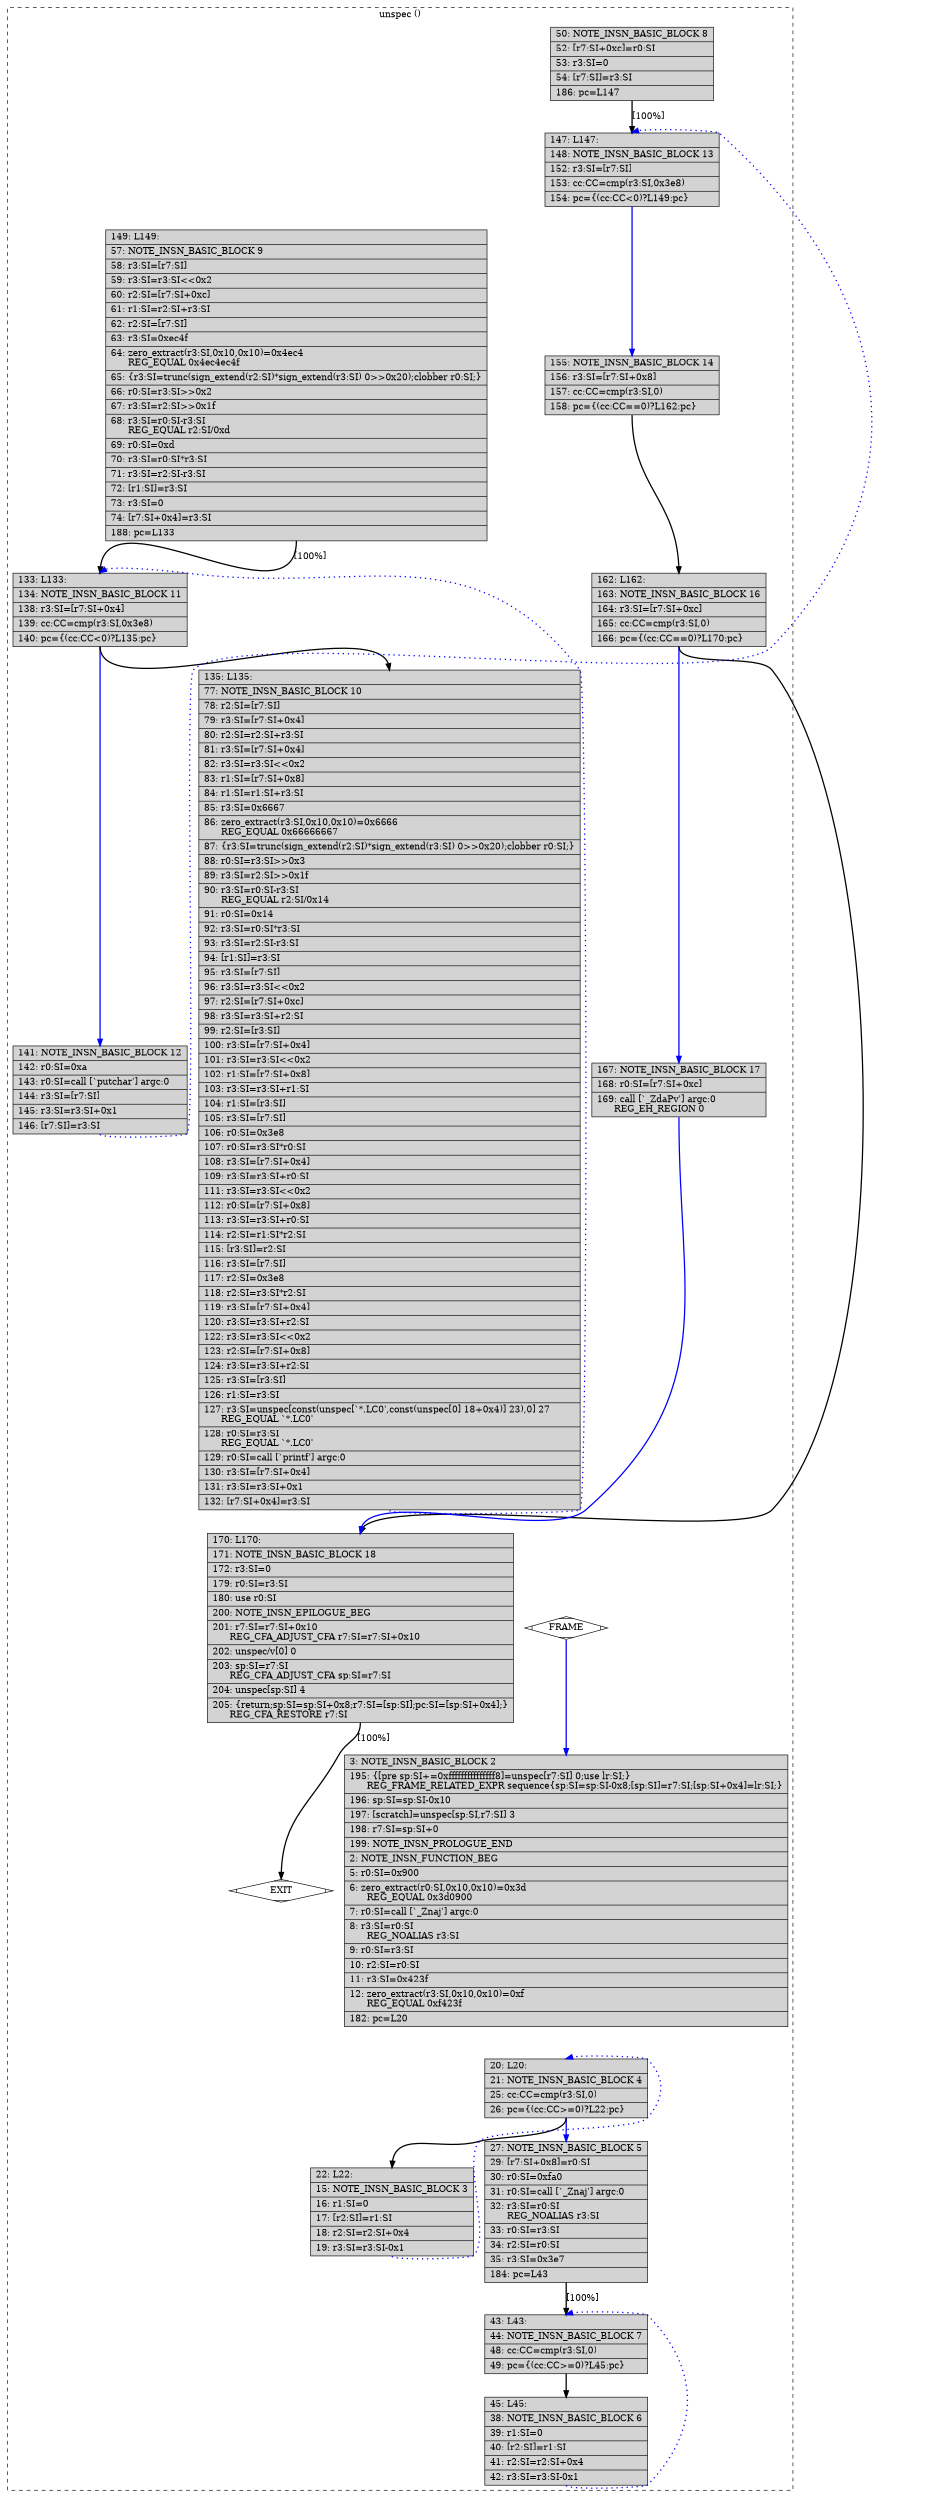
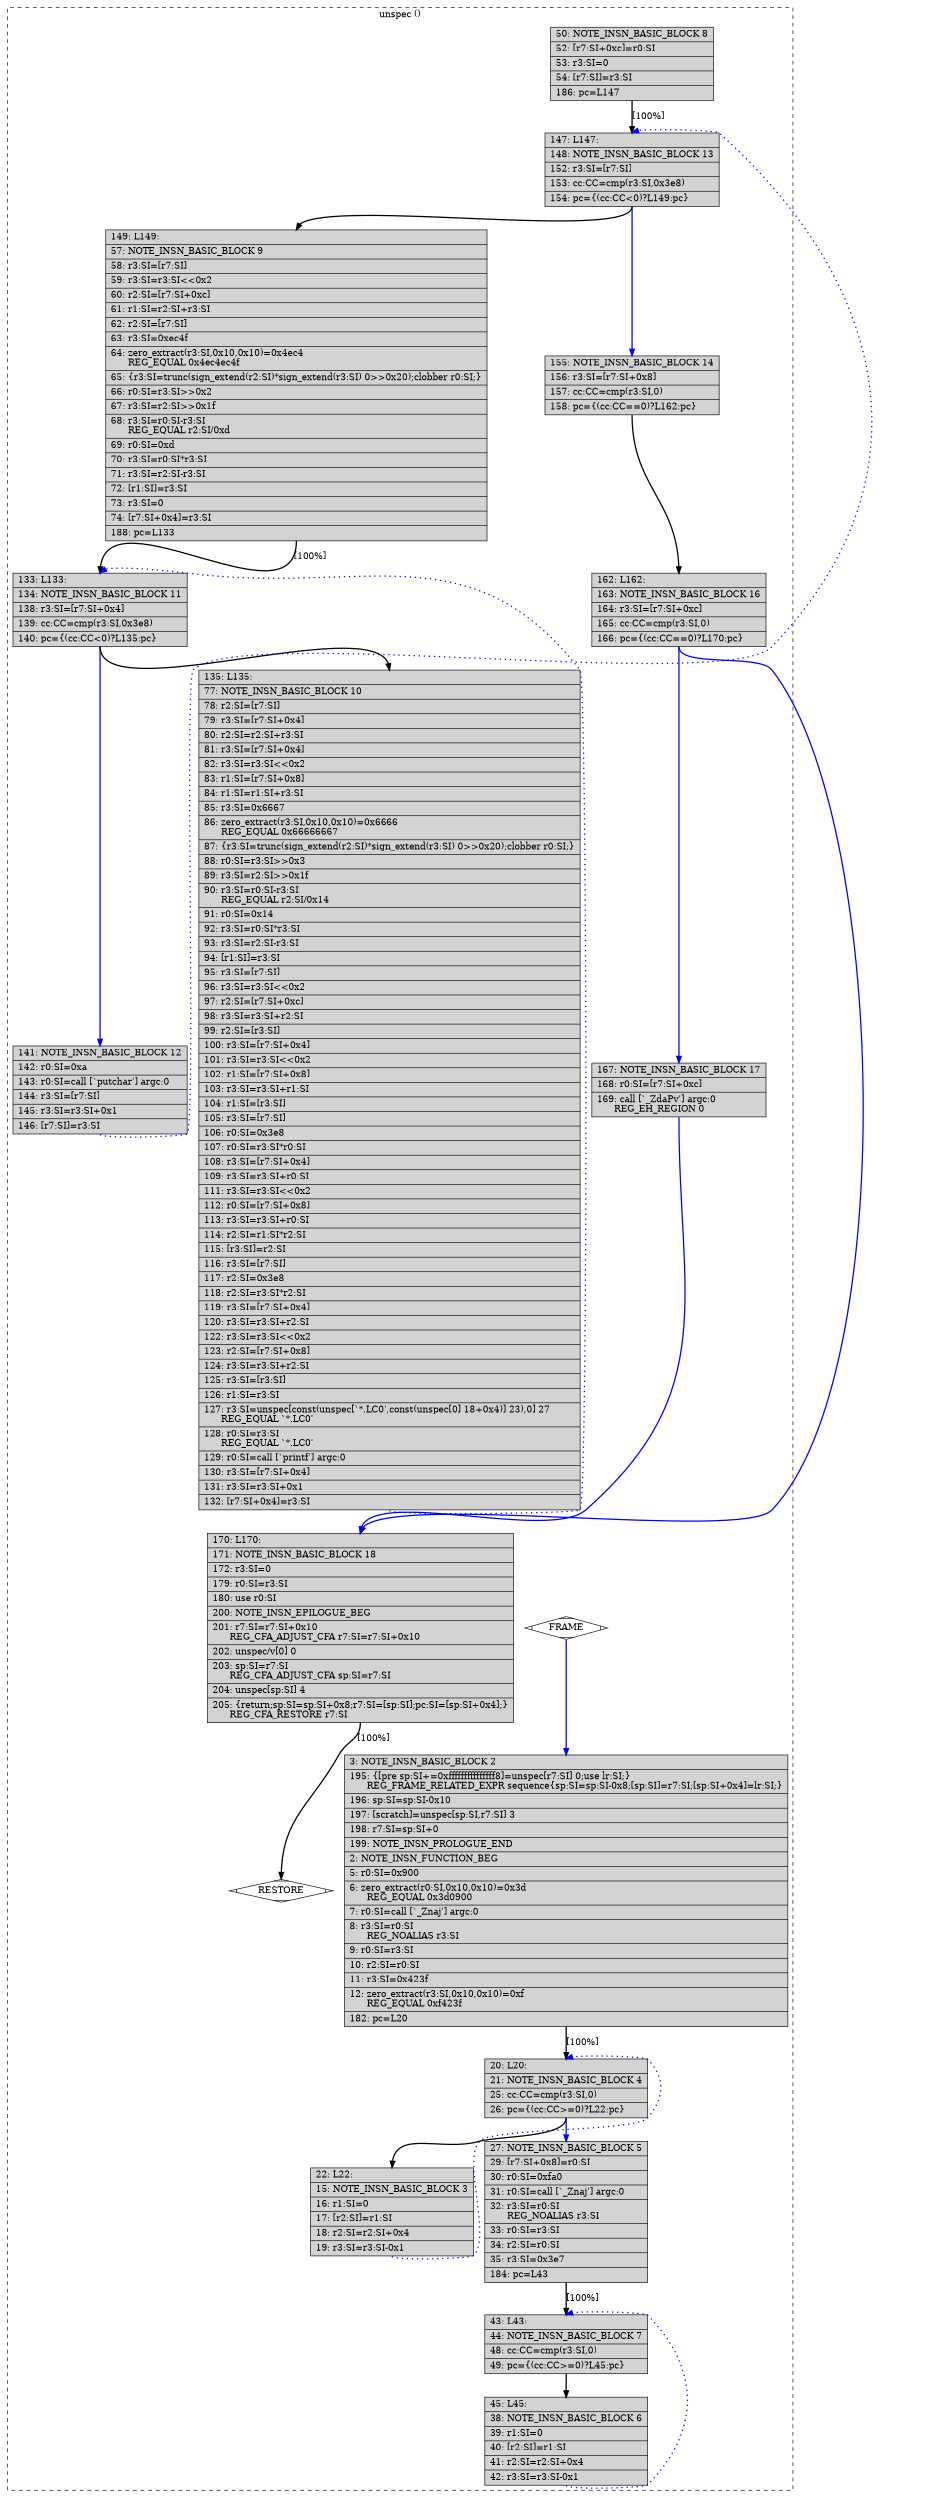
edge "147: L147:" -> "149: L149:": added
edge "162: L162:" -> "170: L170:": color black -> blue
node "EXIT": label "EXIT" -> "RESTORE"
edge "3: NOTE_INSN_BASIC_BLOCK 2" -> "20: L20:": added, label "[100%]"
